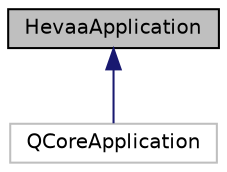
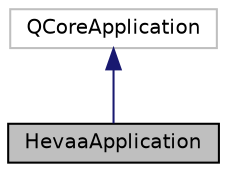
edge "QCoreApplication" -> "HevaaApplication": reversed
